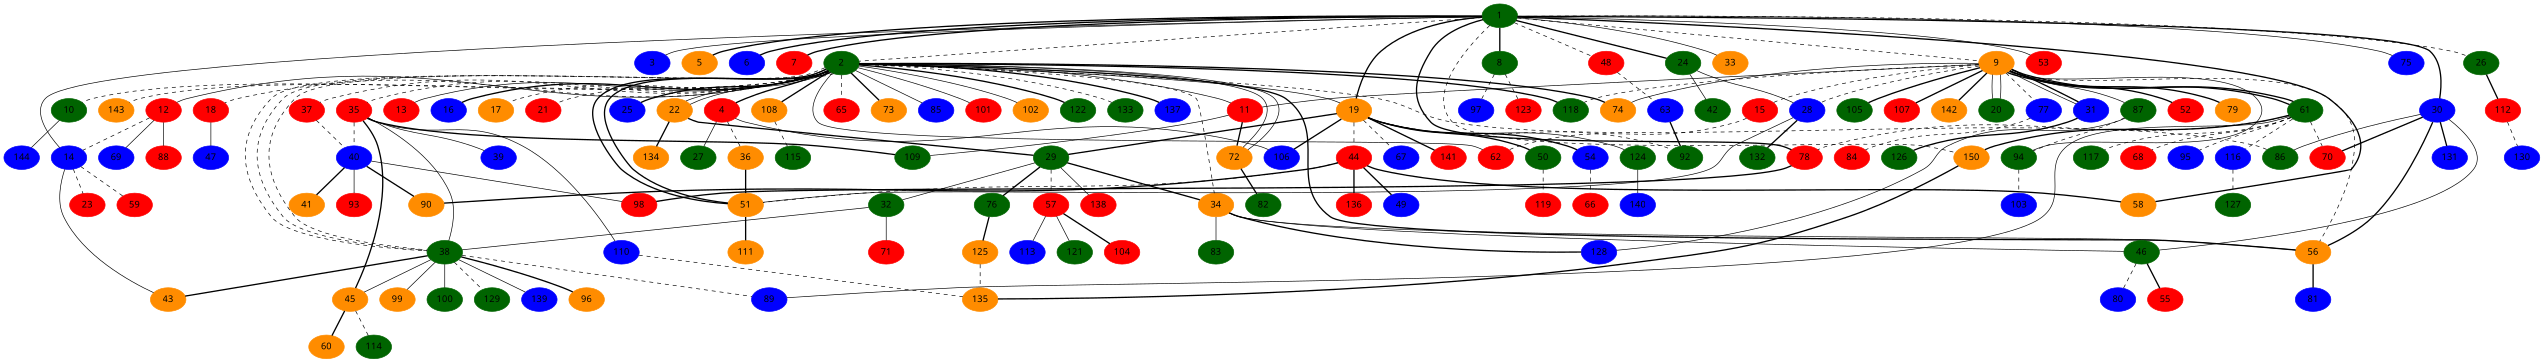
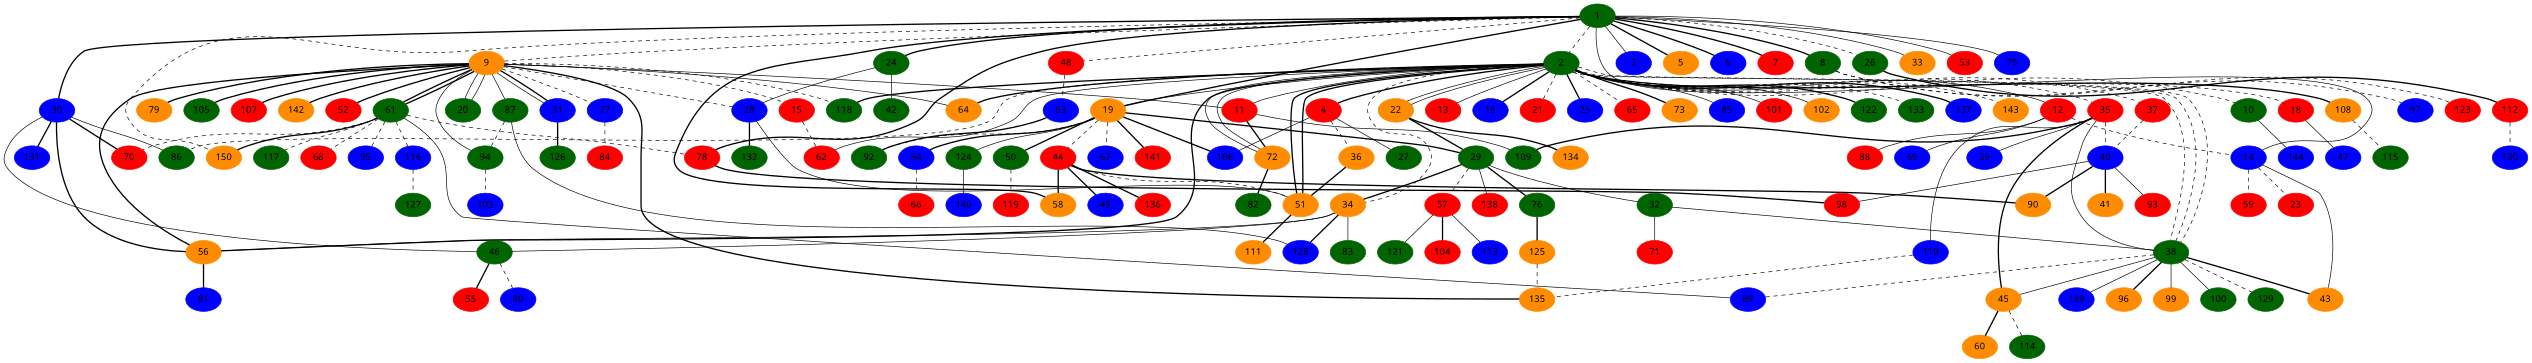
edge "9" -- "56": style dashed -> bold
node "17": removed
node "74": label "74" -> "64"
edge "150" -- "135": now "9" -- "135"
